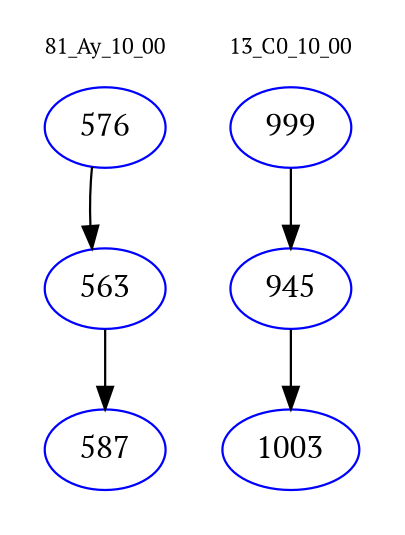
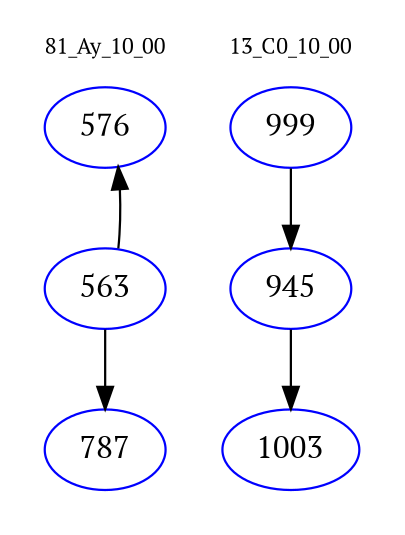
edge "576" -> "563": reversed
node "587": label "587" -> "787"
